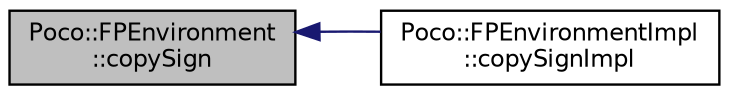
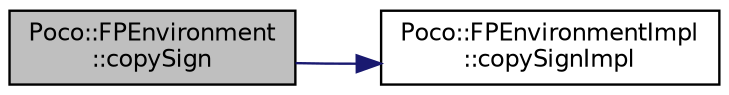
edge "Poco::FPEnvironmentImpl ::copySignImpl" -> "Poco::FPEnvironment ::copySign": reversed
